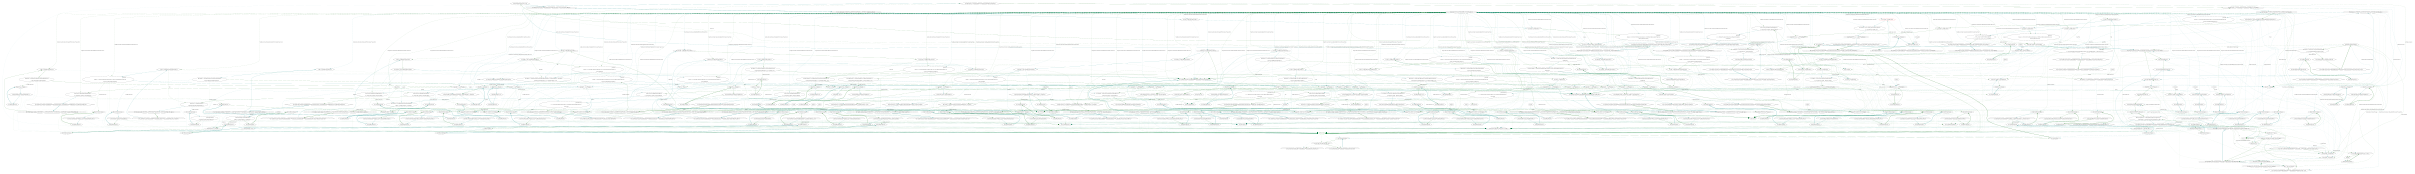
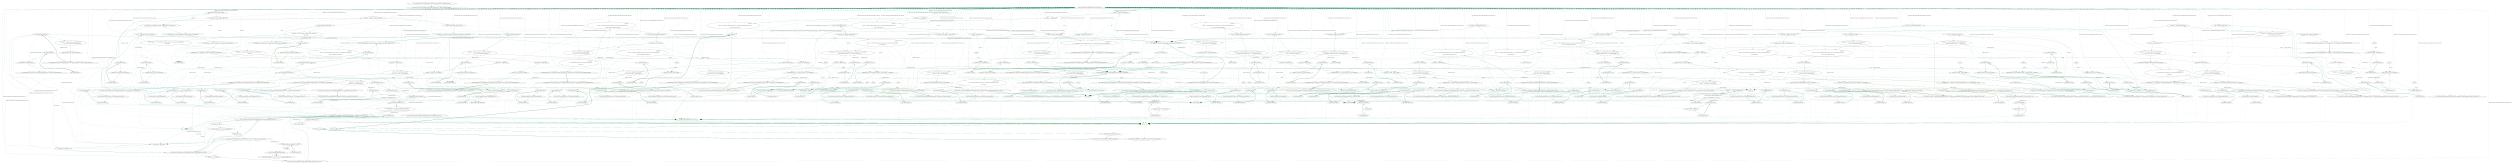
node "Assert.Equal(''Returned value'', result)": removed
edge "Hangfire.Core.Tests.Server.DefaultJobPerformanceProcessFacts" -> "0: var process = CreateProcess()": removed, label "Hangfire.Core.Tests.Server.DefaultJobPerformanceProcessFacts"
